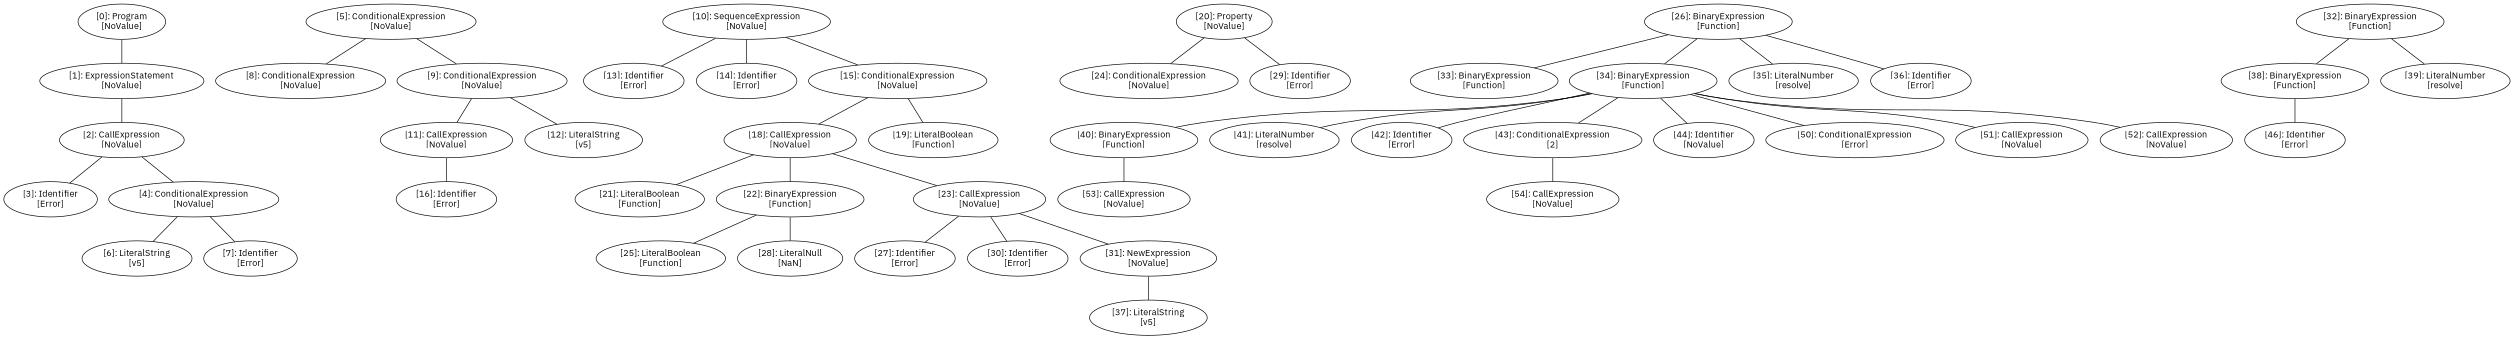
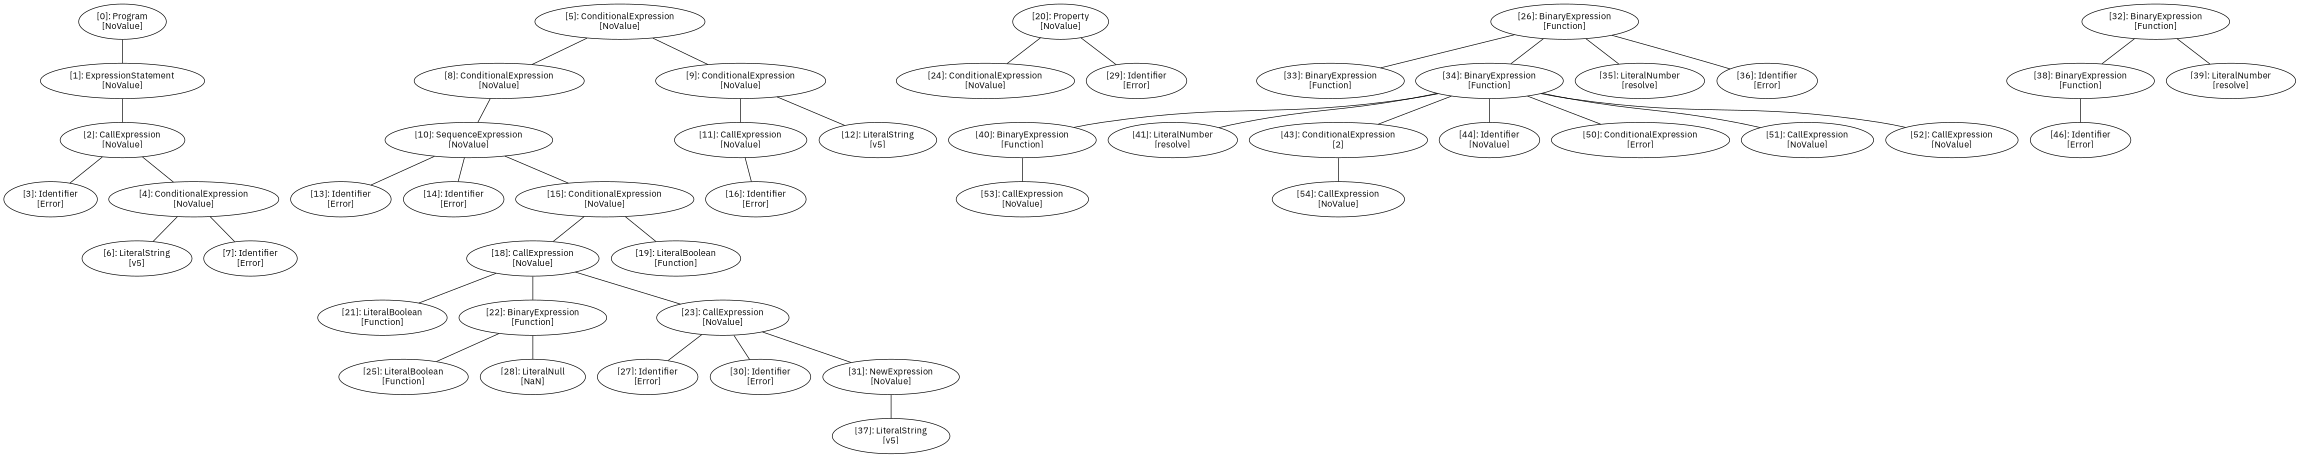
edge "[8]: ConditionalExpression [NoValue]" -- "[10]: SequenceExpression [NoValue]": added
node "[42]: Identifier [Error]": removed
